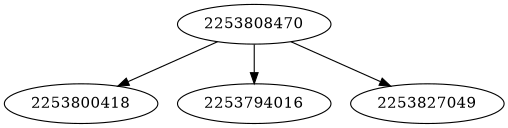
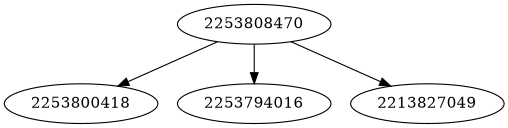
node "2253827049": label "2253827049" -> "2213827049"
